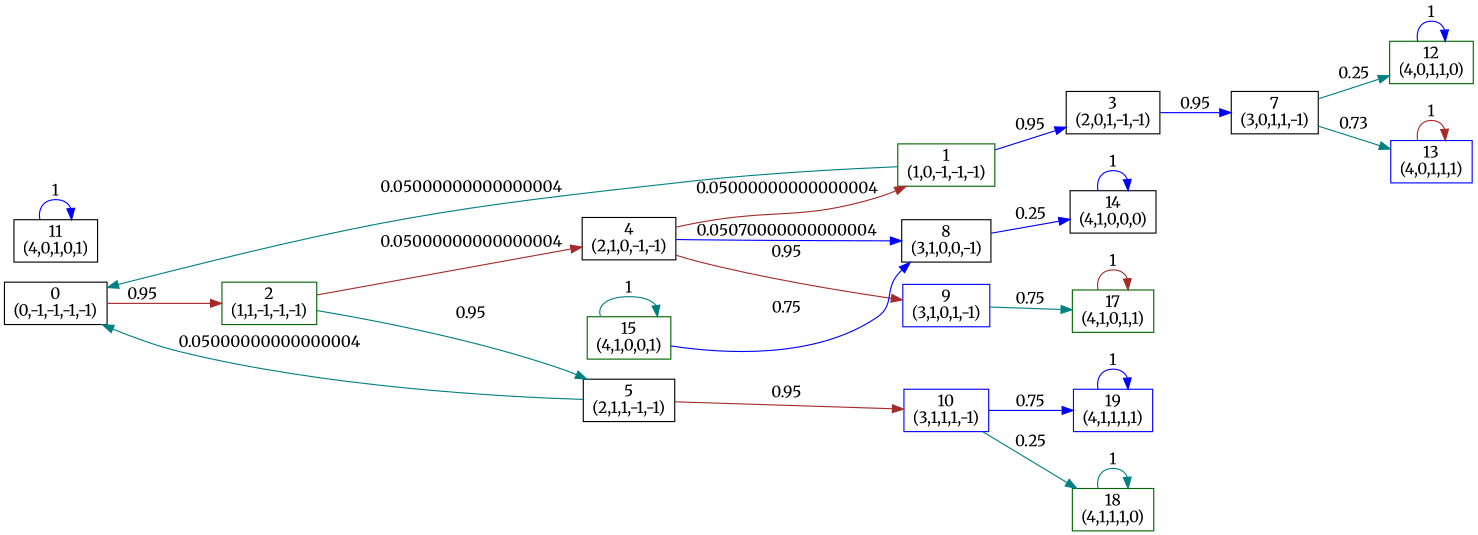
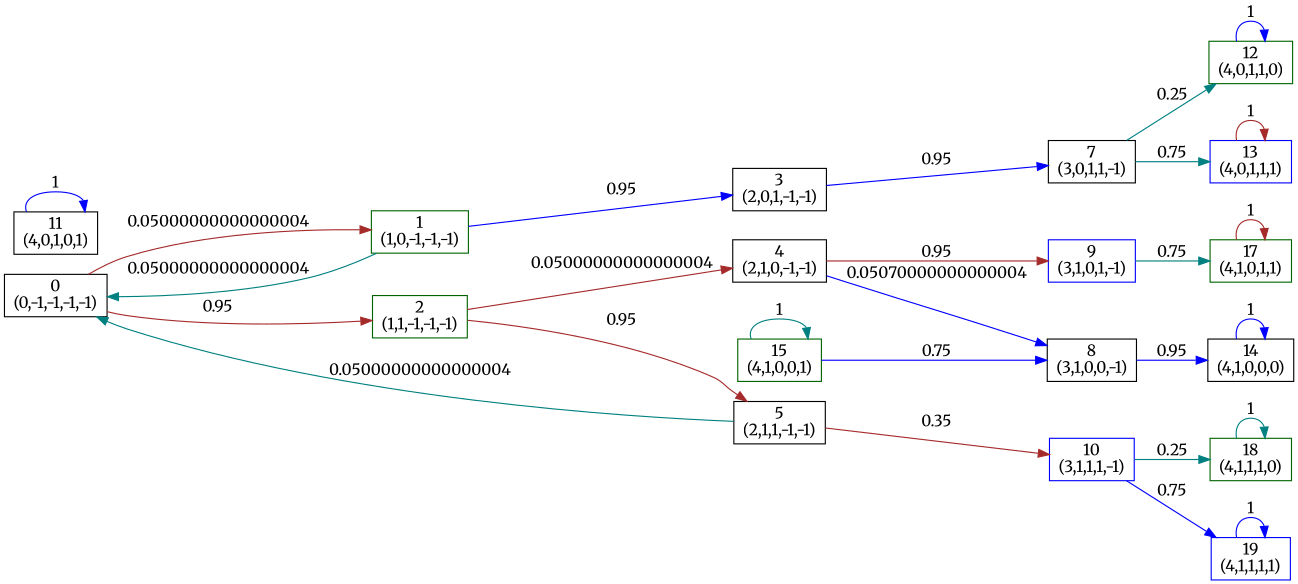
edge "7 (3,0,1,1,-1)" -> "13 (4,0,1,1,1)": label "0.73" -> "0.75"
edge "4 (2,1,0,-1,-1)" -> "1 (1,0,-1,-1,-1)": now "0 (0,-1,-1,-1,-1)" -> "1 (1,0,-1,-1,-1)"
edge "8 (3,1,0,0,-1)" -> "14 (4,1,0,0,0)": label "0.25" -> "0.95"
edge "2 (1,1,-1,-1,-1)" -> "5 (2,1,1,-1,-1)": color teal -> brown
edge "5 (2,1,1,-1,-1)" -> "10 (3,1,1,1,-1)": label "0.95" -> "0.35"
